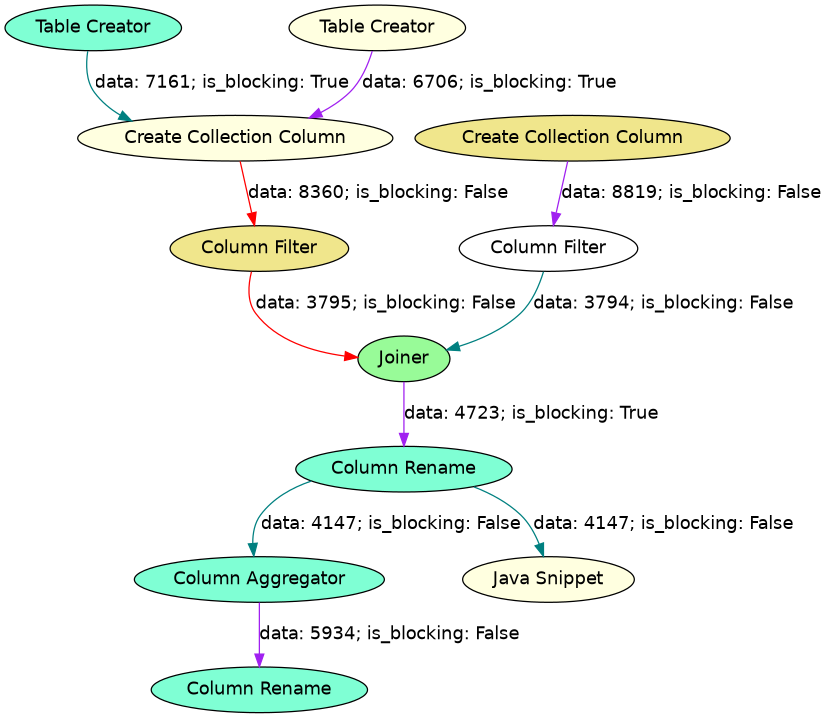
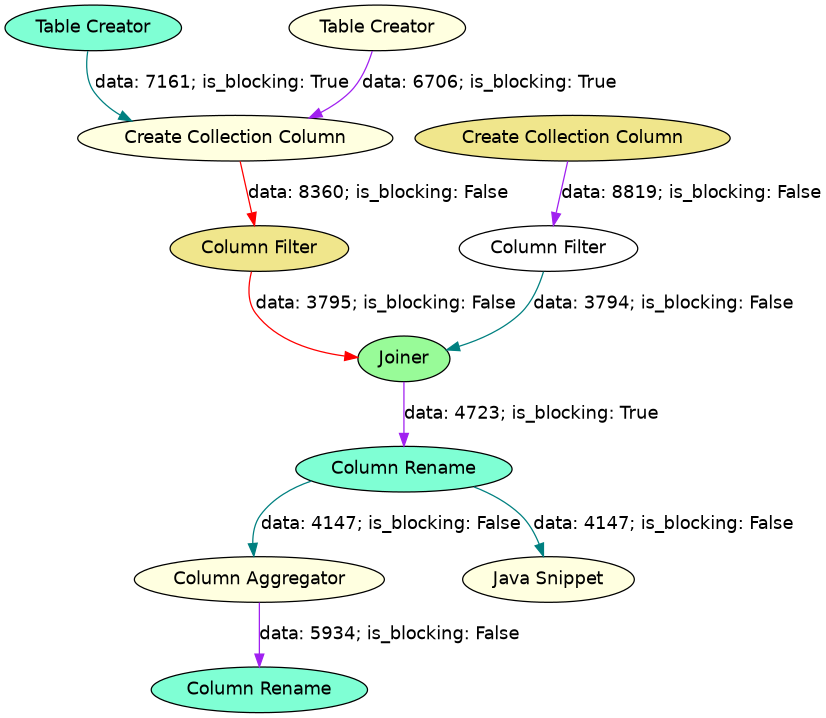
node "Column Aggregator": fillcolor aquamarine -> lightyellow
